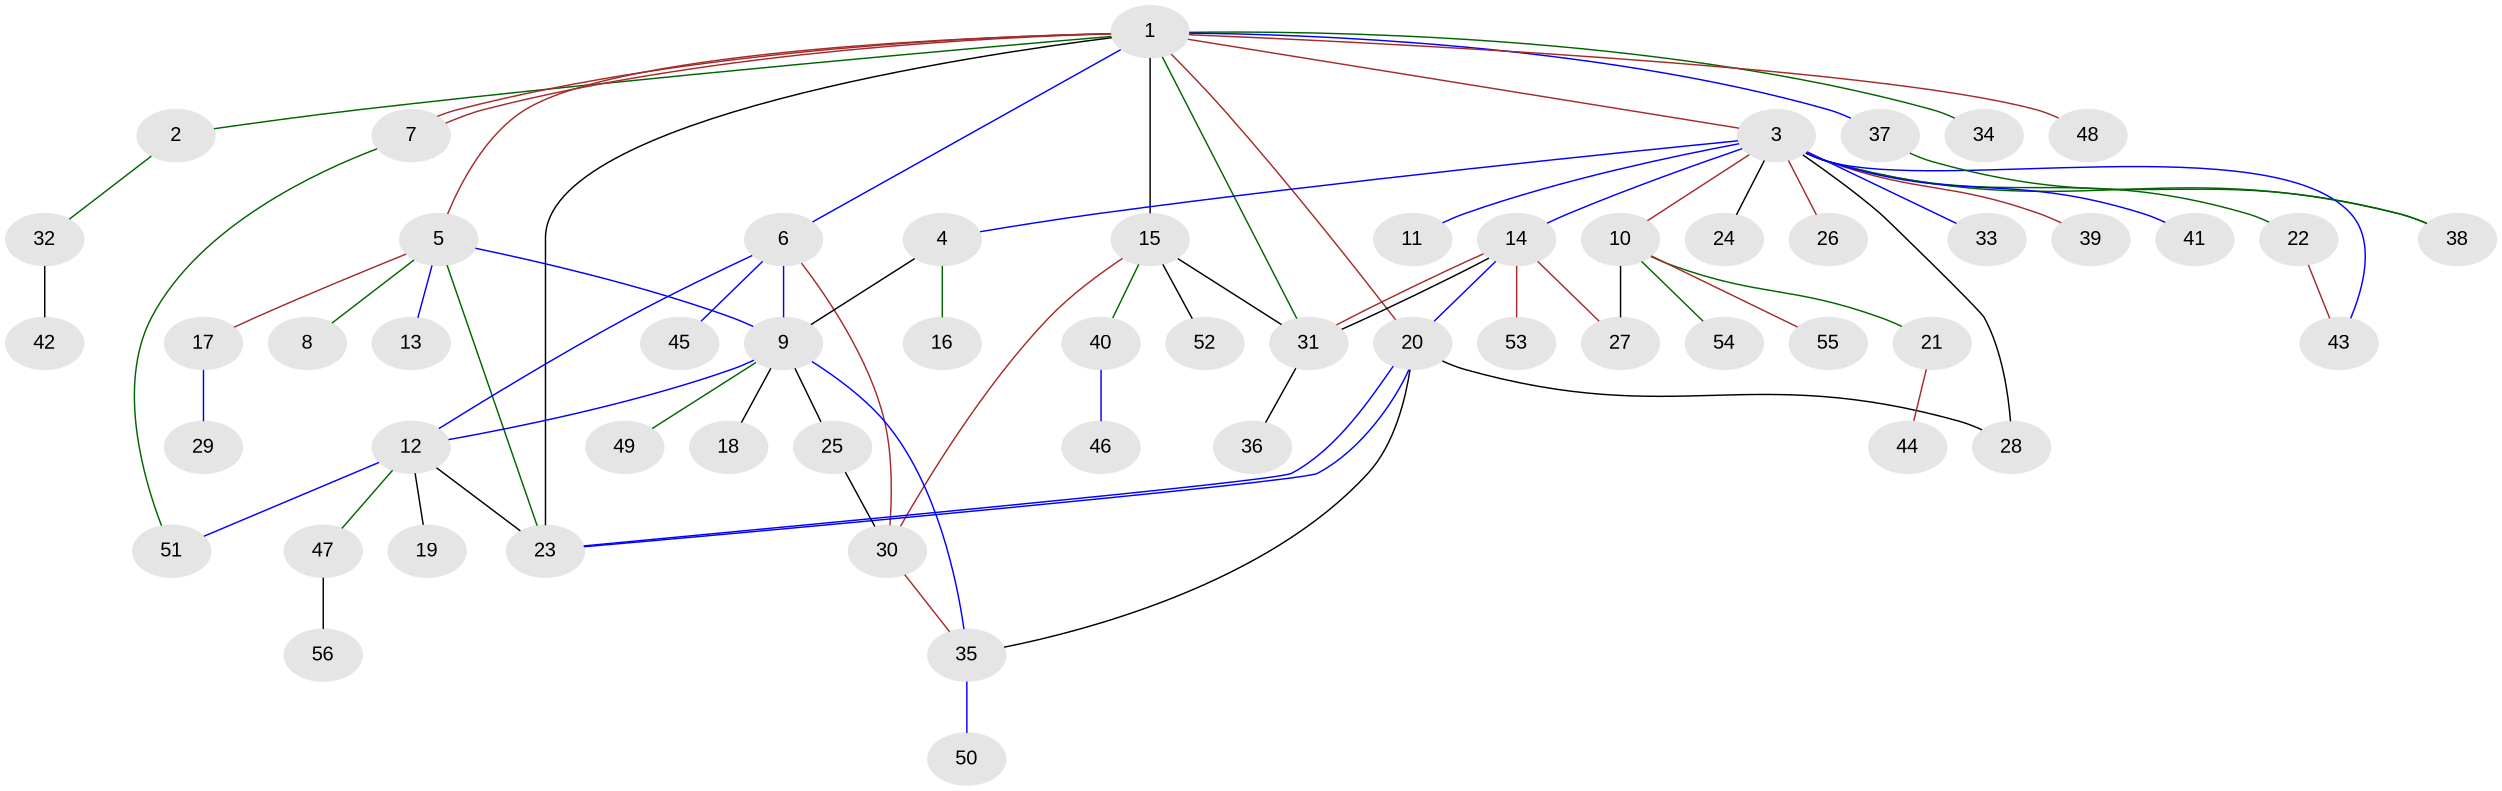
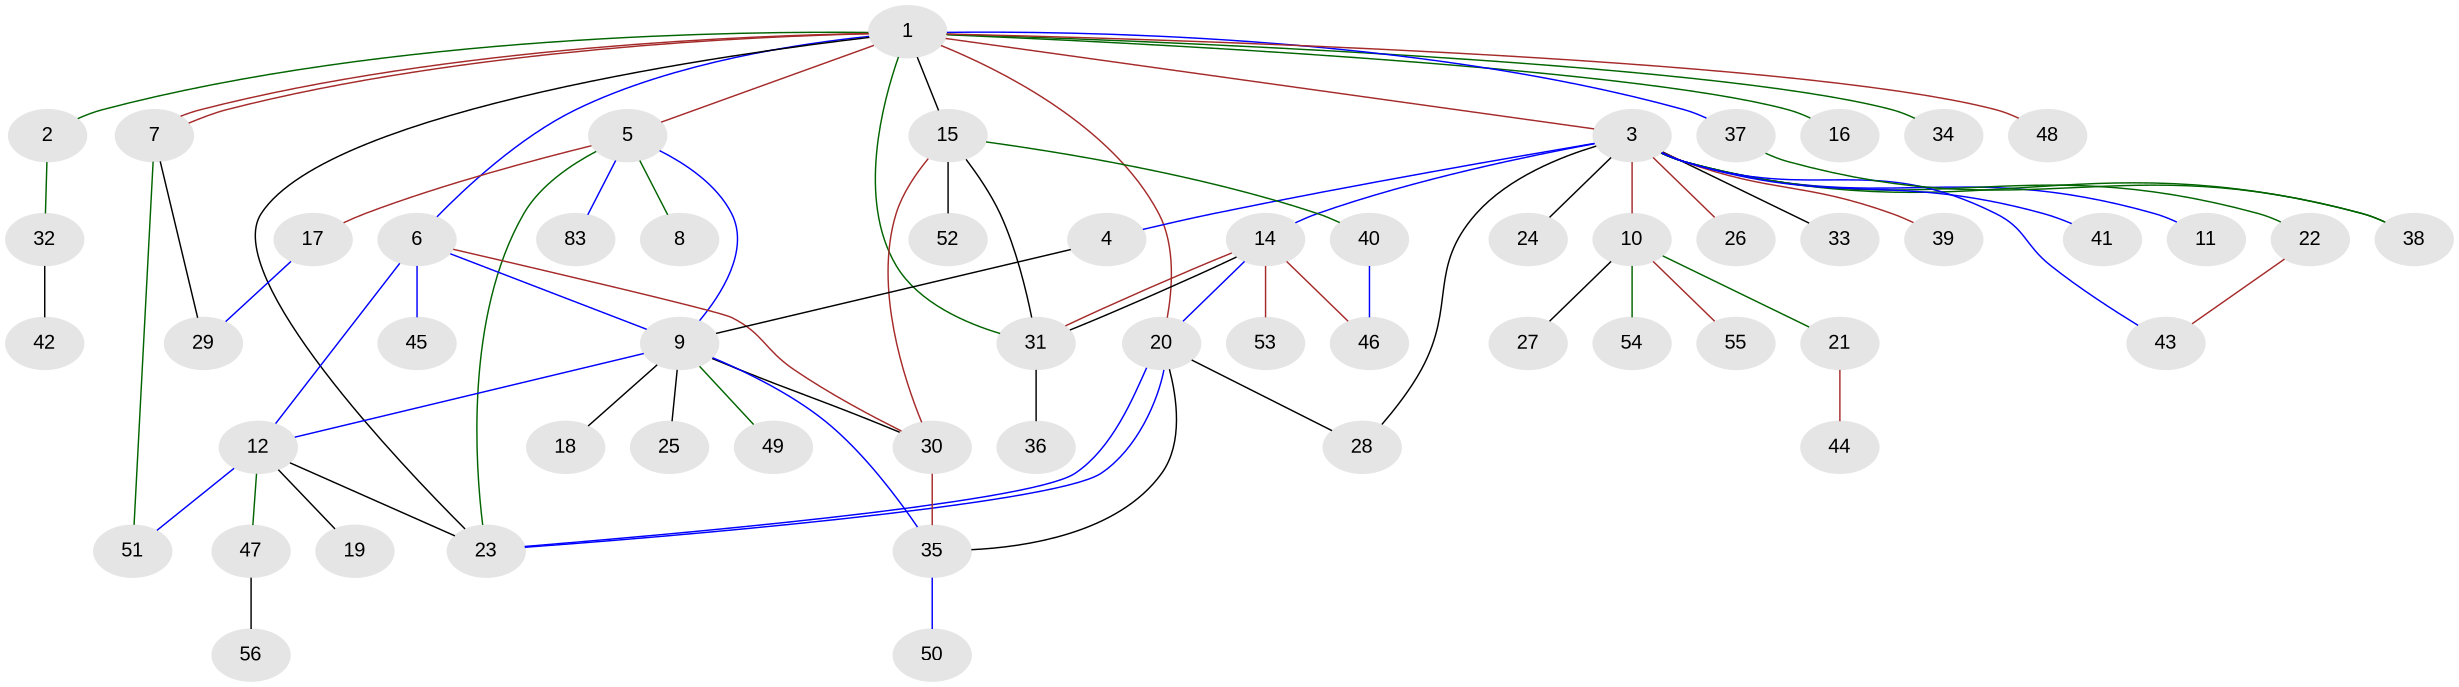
edge "3" -- "33": color blue -> black
edge "7" -- "29": added
edge "14" -- "27": now "14" -- "46"
edge "4" -- "16": now "1" -- "16"
node "13": label "13" -> "83"
edge "25" -- "30": now "9" -- "30"
